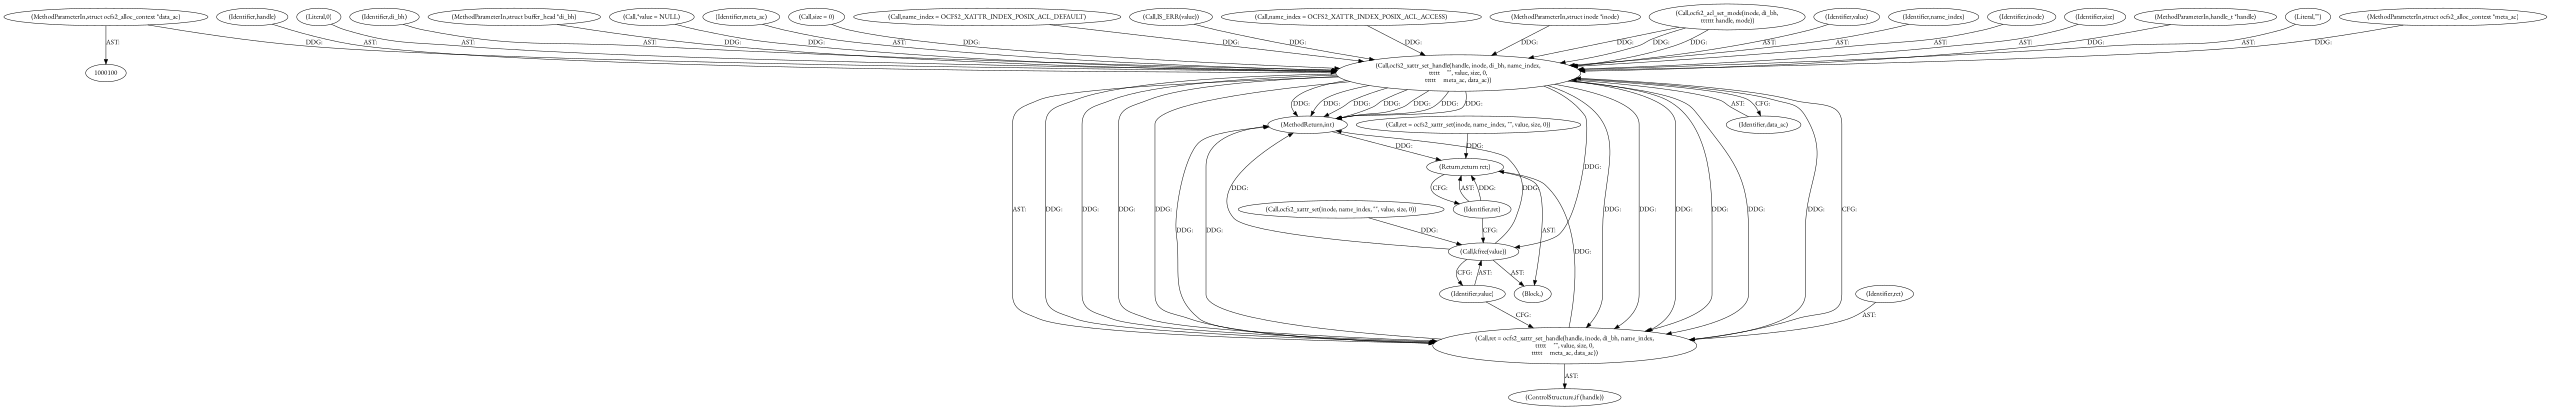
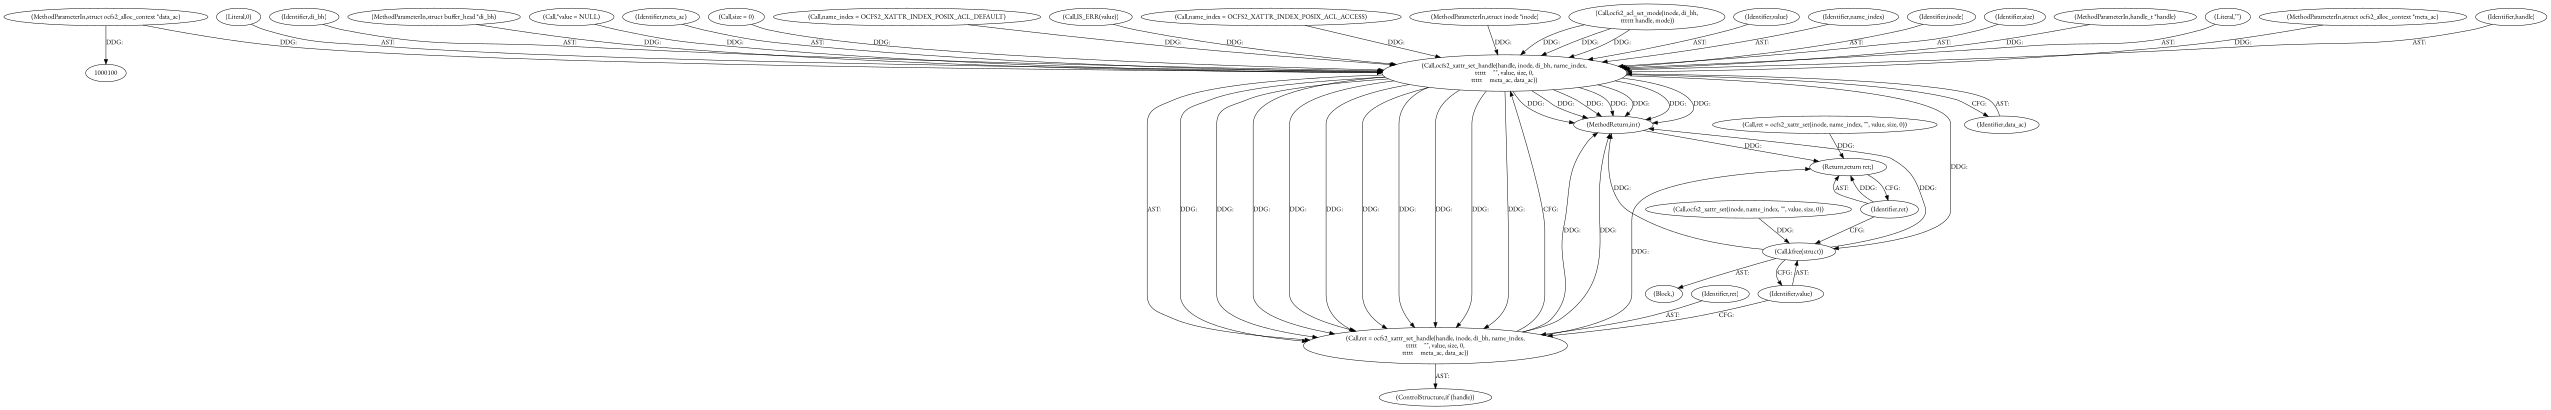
edge "(MethodParameterIn,struct ocfs2_alloc_context *data_ac)" -> "1000100": label "AST: " -> "DDG: "
edge "(Return,return ret;)" -> "(Block,)": removed, label "AST:"
node "(Call,kfree(value))": label "(Call,kfree(value))" -> "(Call,kfree(struct))"
